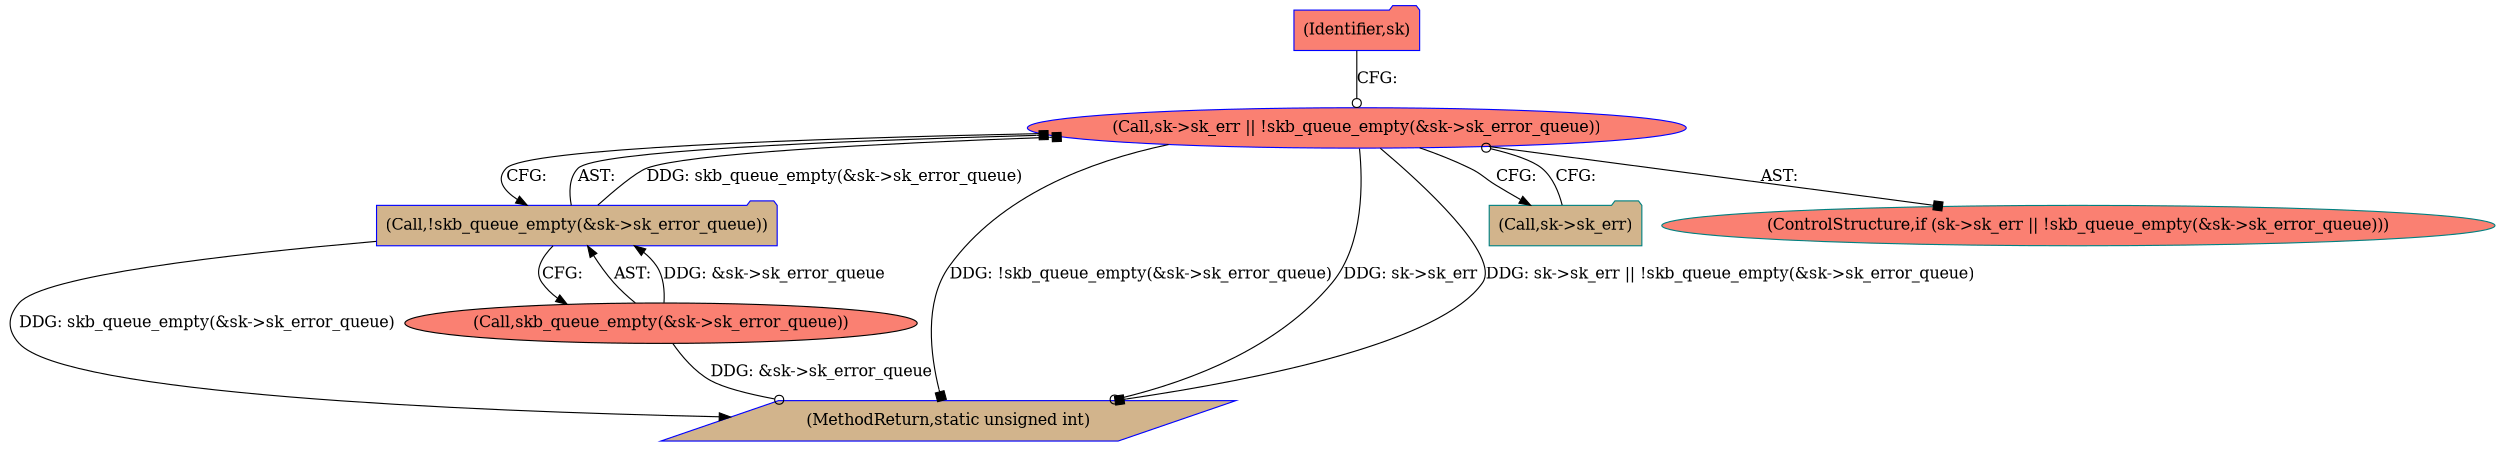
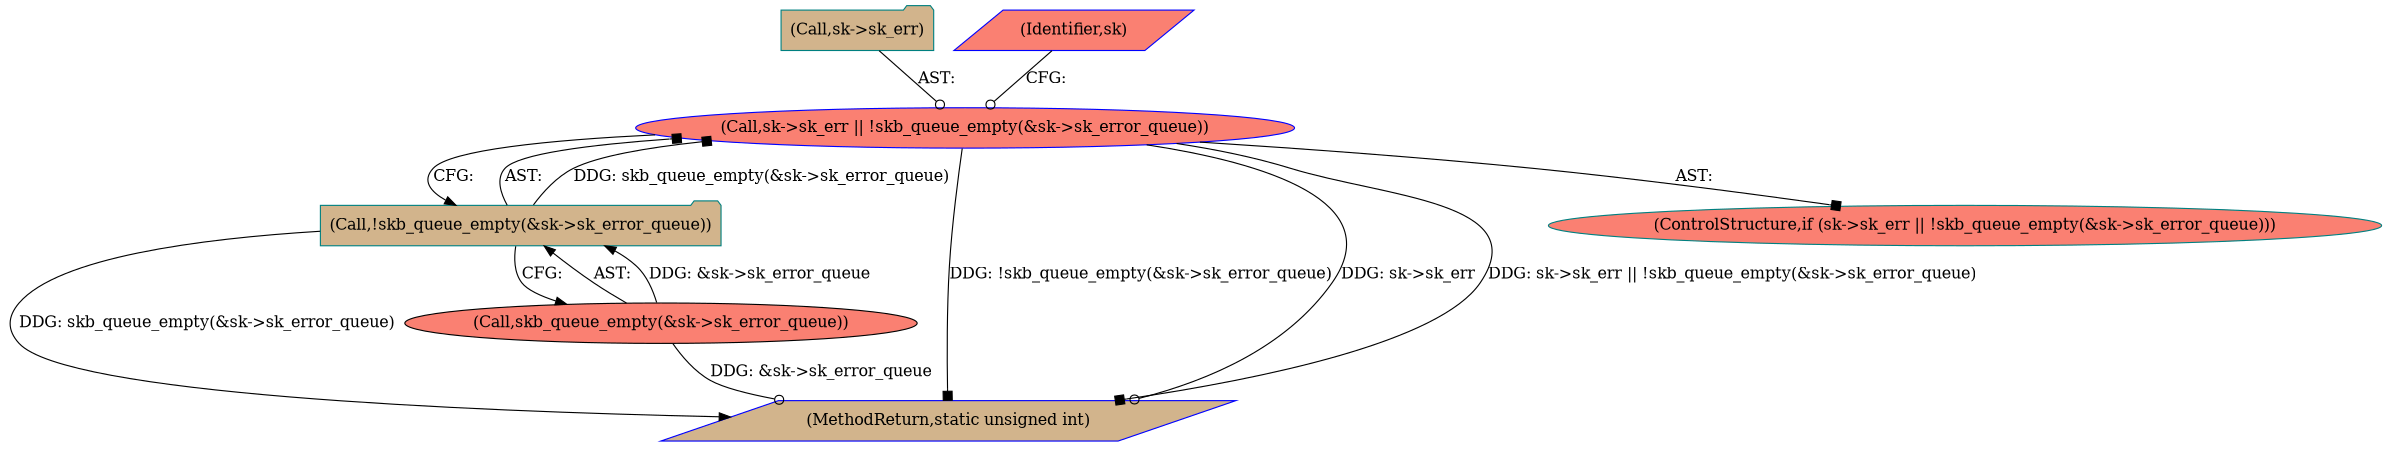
node "(Identifier,sk)": shape folder -> parallelogram
edge "(Call,sk->sk_err || !skb_queue_empty(&sk->sk_error_queue))" -> "(Call,sk->sk_err)": removed, label "CFG:"
edge "(Call,sk->sk_err)" -> "(Call,sk->sk_err || !skb_queue_empty(&sk->sk_error_queue))": label "CFG: " -> "AST: "
node "(Call,!skb_queue_empty(&sk->sk_error_queue))": color blue -> teal
